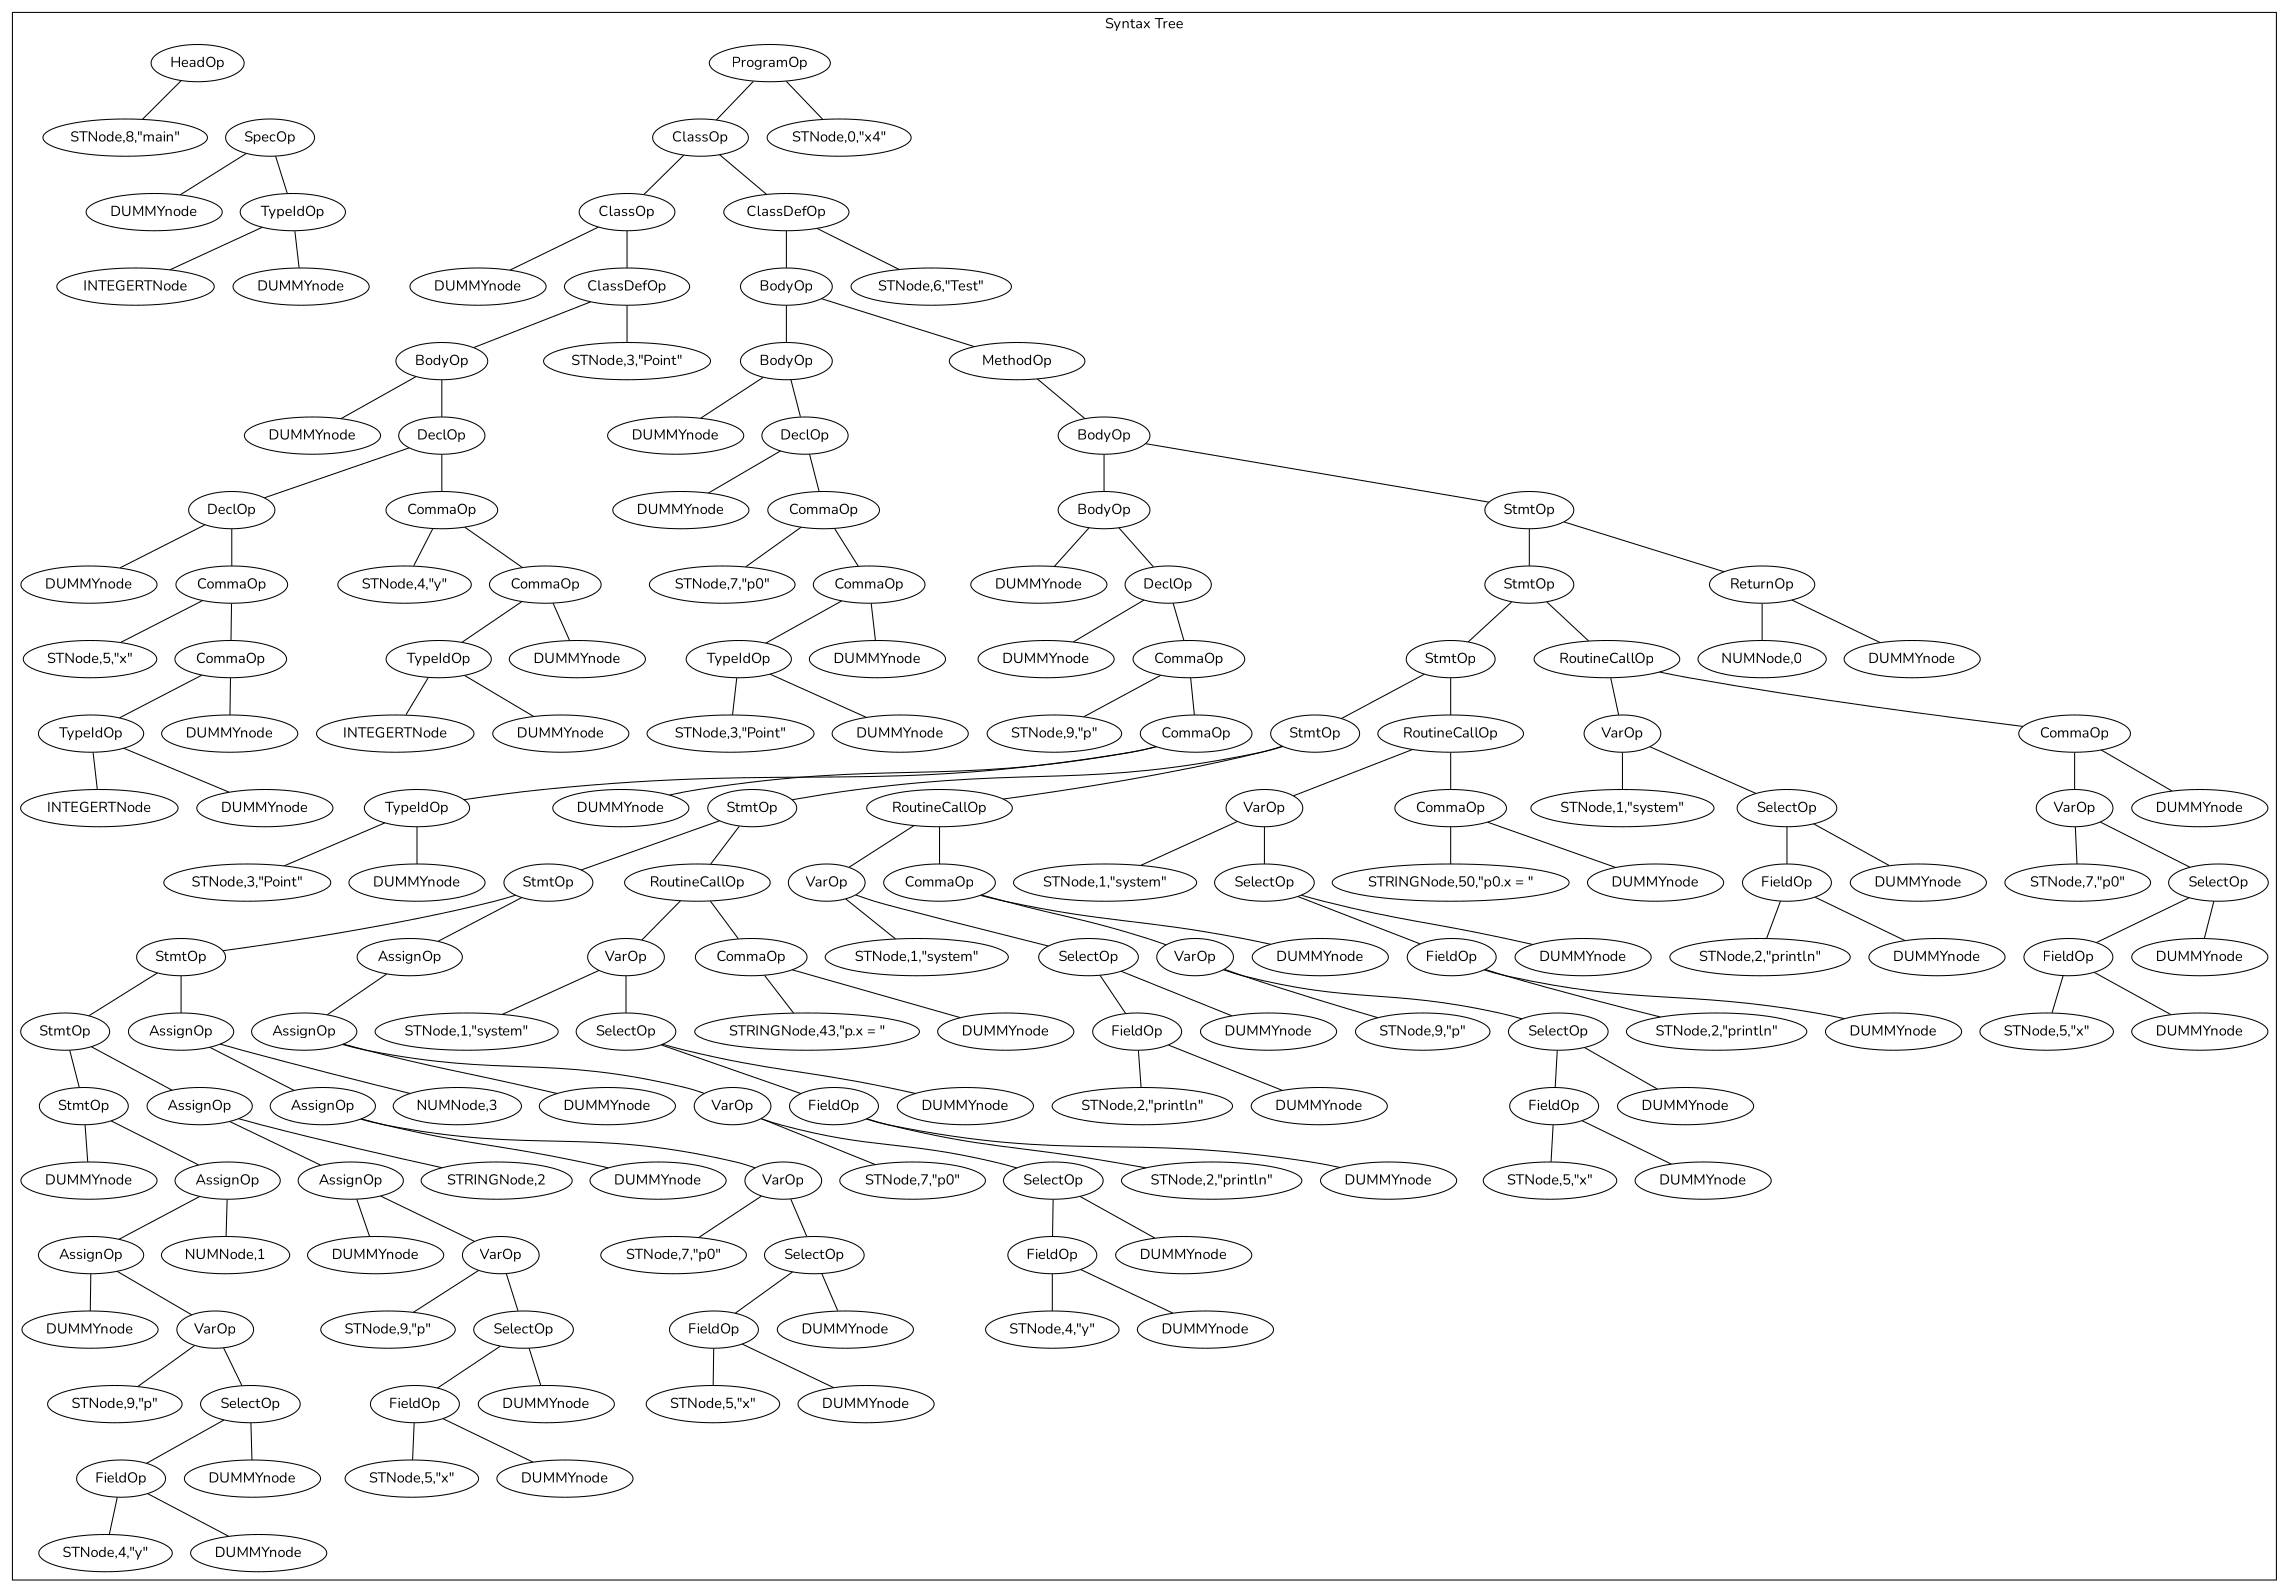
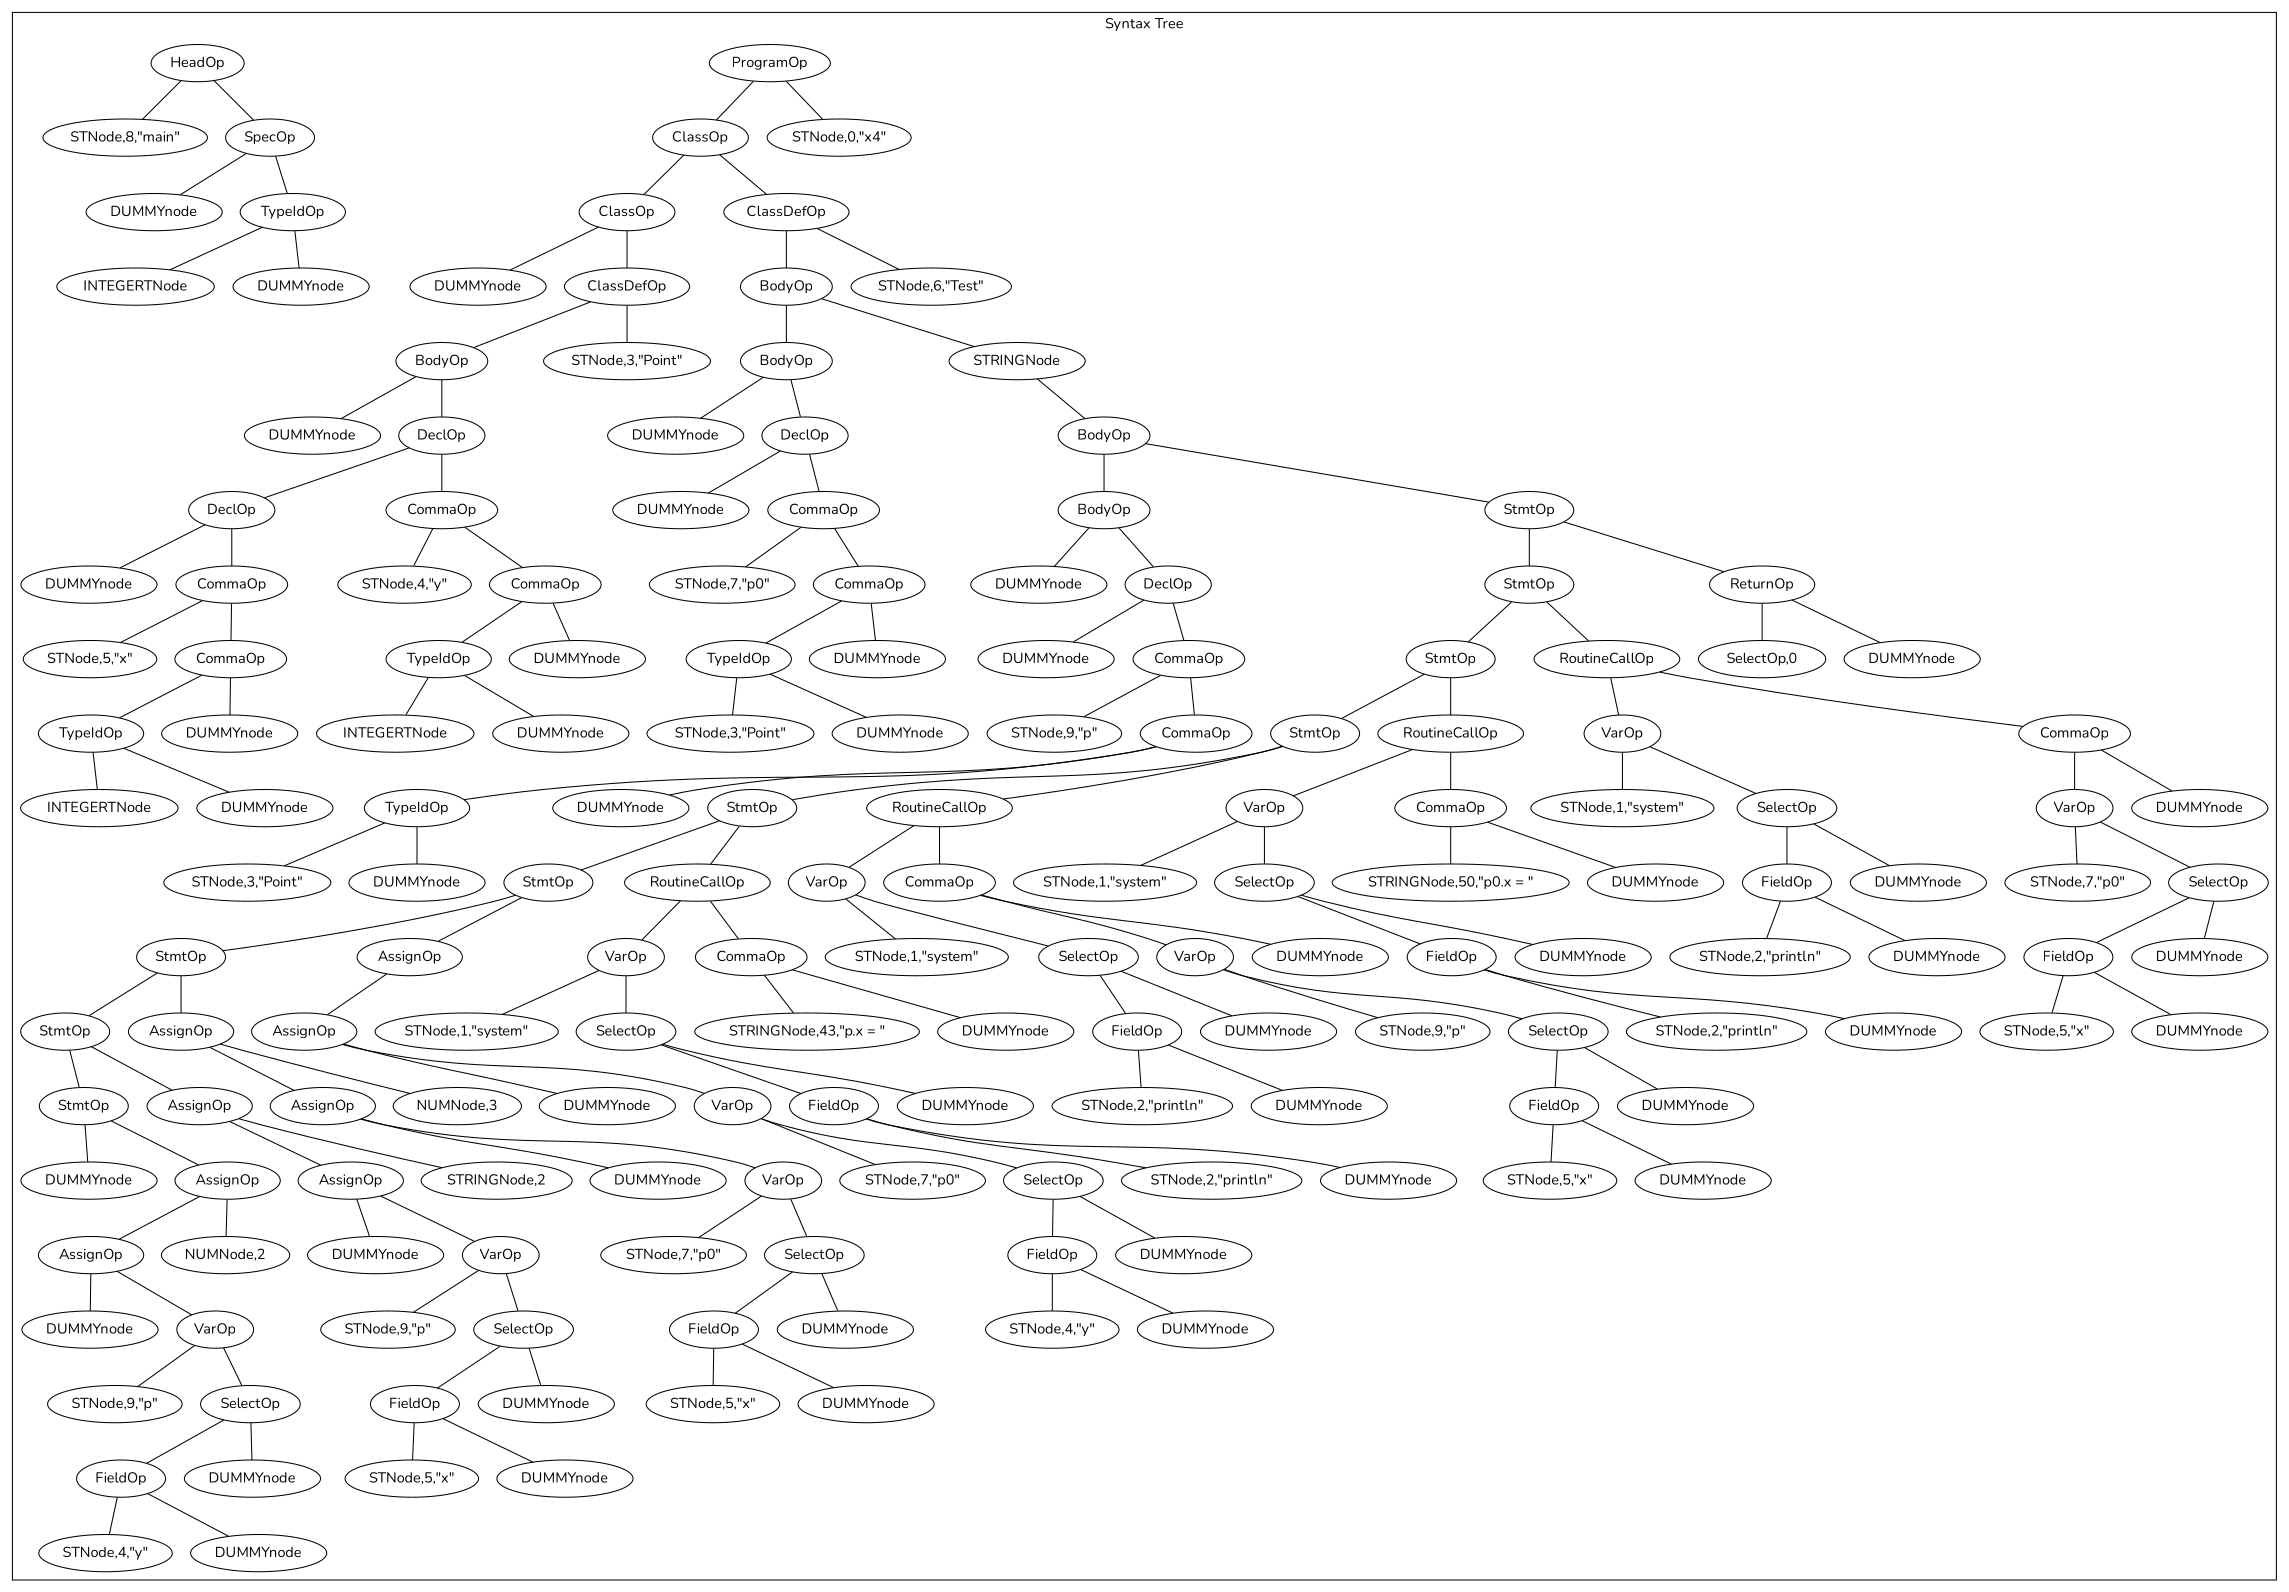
edge "HeadOp" -- "SpecOp": added
node "MethodOp": label "MethodOp" -> "STRINGNode"
node "NUMNode,0": label "NUMNode,0" -> "SelectOp,0"
node "NUMNode,1": label "NUMNode,1" -> "NUMNode,2"
